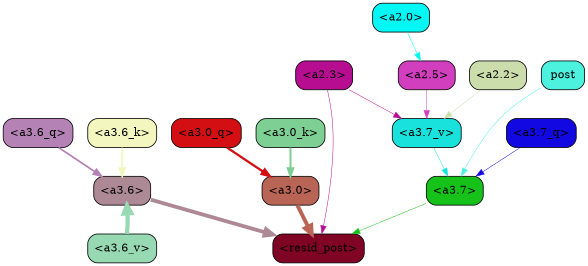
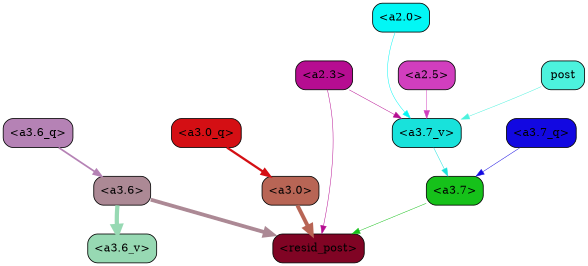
edge "<a2.0>" -> "<a2.5>": now "<a2.0>" -> "<a3.7_v>"
node "<a2.2>": removed
edge "post" -> "<a3.7>": now "post" -> "<a3.7_v>"
node "<a3.6_k>": removed
node "<a3.0_k>": removed
edge "<a3.6_v>" -> "<a3.6>": reversed
